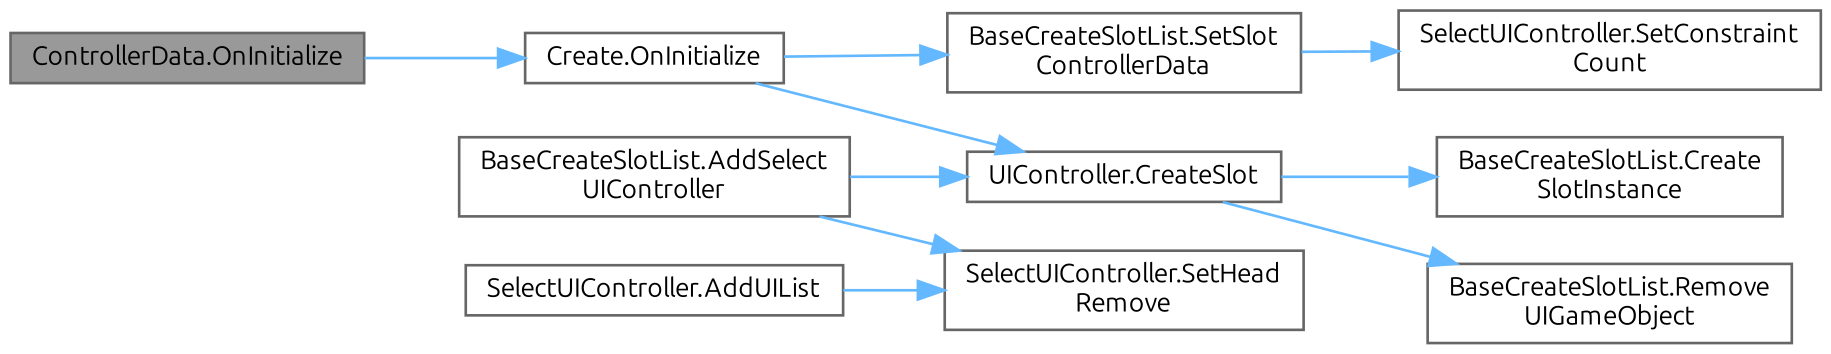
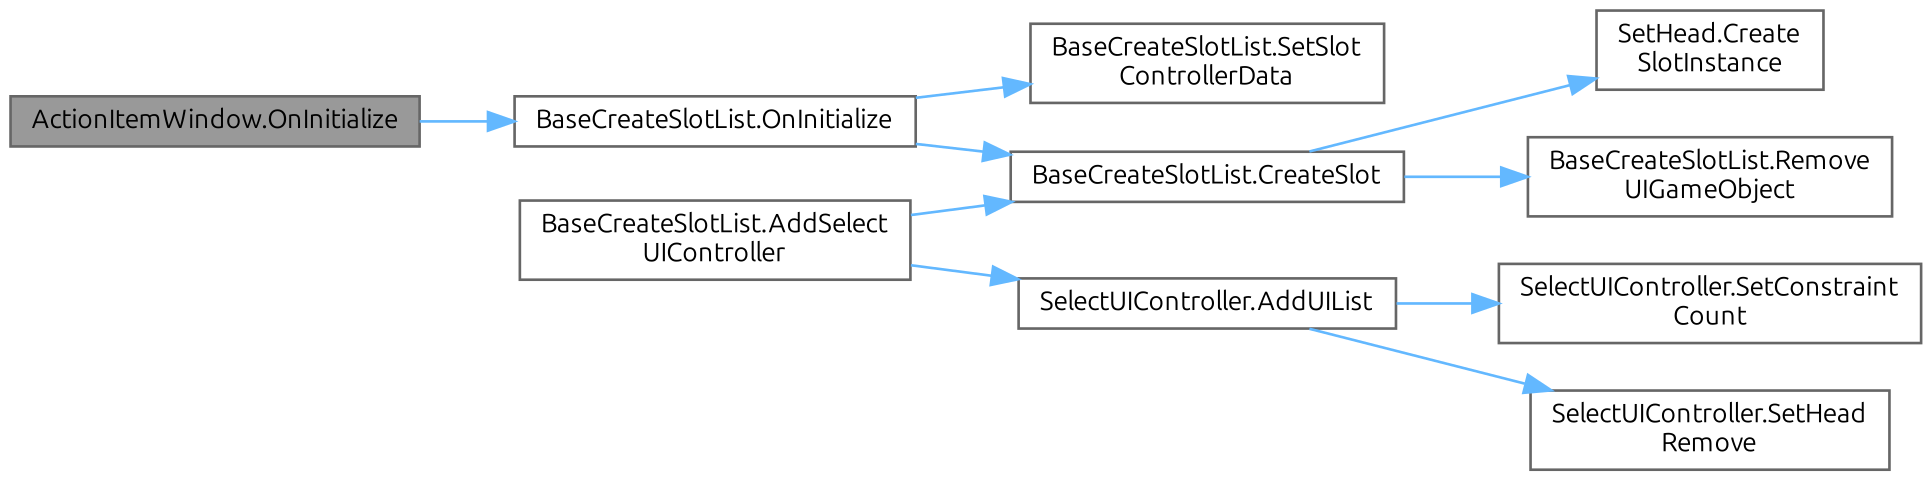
edge "BaseCreateSlotList.SetSlot ControllerData" -> "SelectUIController.SetConstraint Count": now "SelectUIController.AddUIList" -> "SelectUIController.SetConstraint Count"
node "ControllerData.OnInitialize": label "ControllerData.OnInitialize" -> "ActionItemWindow.OnInitialize"
node "Create.OnInitialize": label "Create.OnInitialize" -> "BaseCreateSlotList.OnInitialize"
node "UIController.CreateSlot": label "UIController.CreateSlot" -> "BaseCreateSlotList.CreateSlot"
node "BaseCreateSlotList.Create SlotInstance": label "BaseCreateSlotList.Create SlotInstance" -> "SetHead.Create SlotInstance"
edge "BaseCreateSlotList.AddSelect UIController" -> "SelectUIController.SetHead Remove": now "BaseCreateSlotList.AddSelect UIController" -> "SelectUIController.AddUIList"
